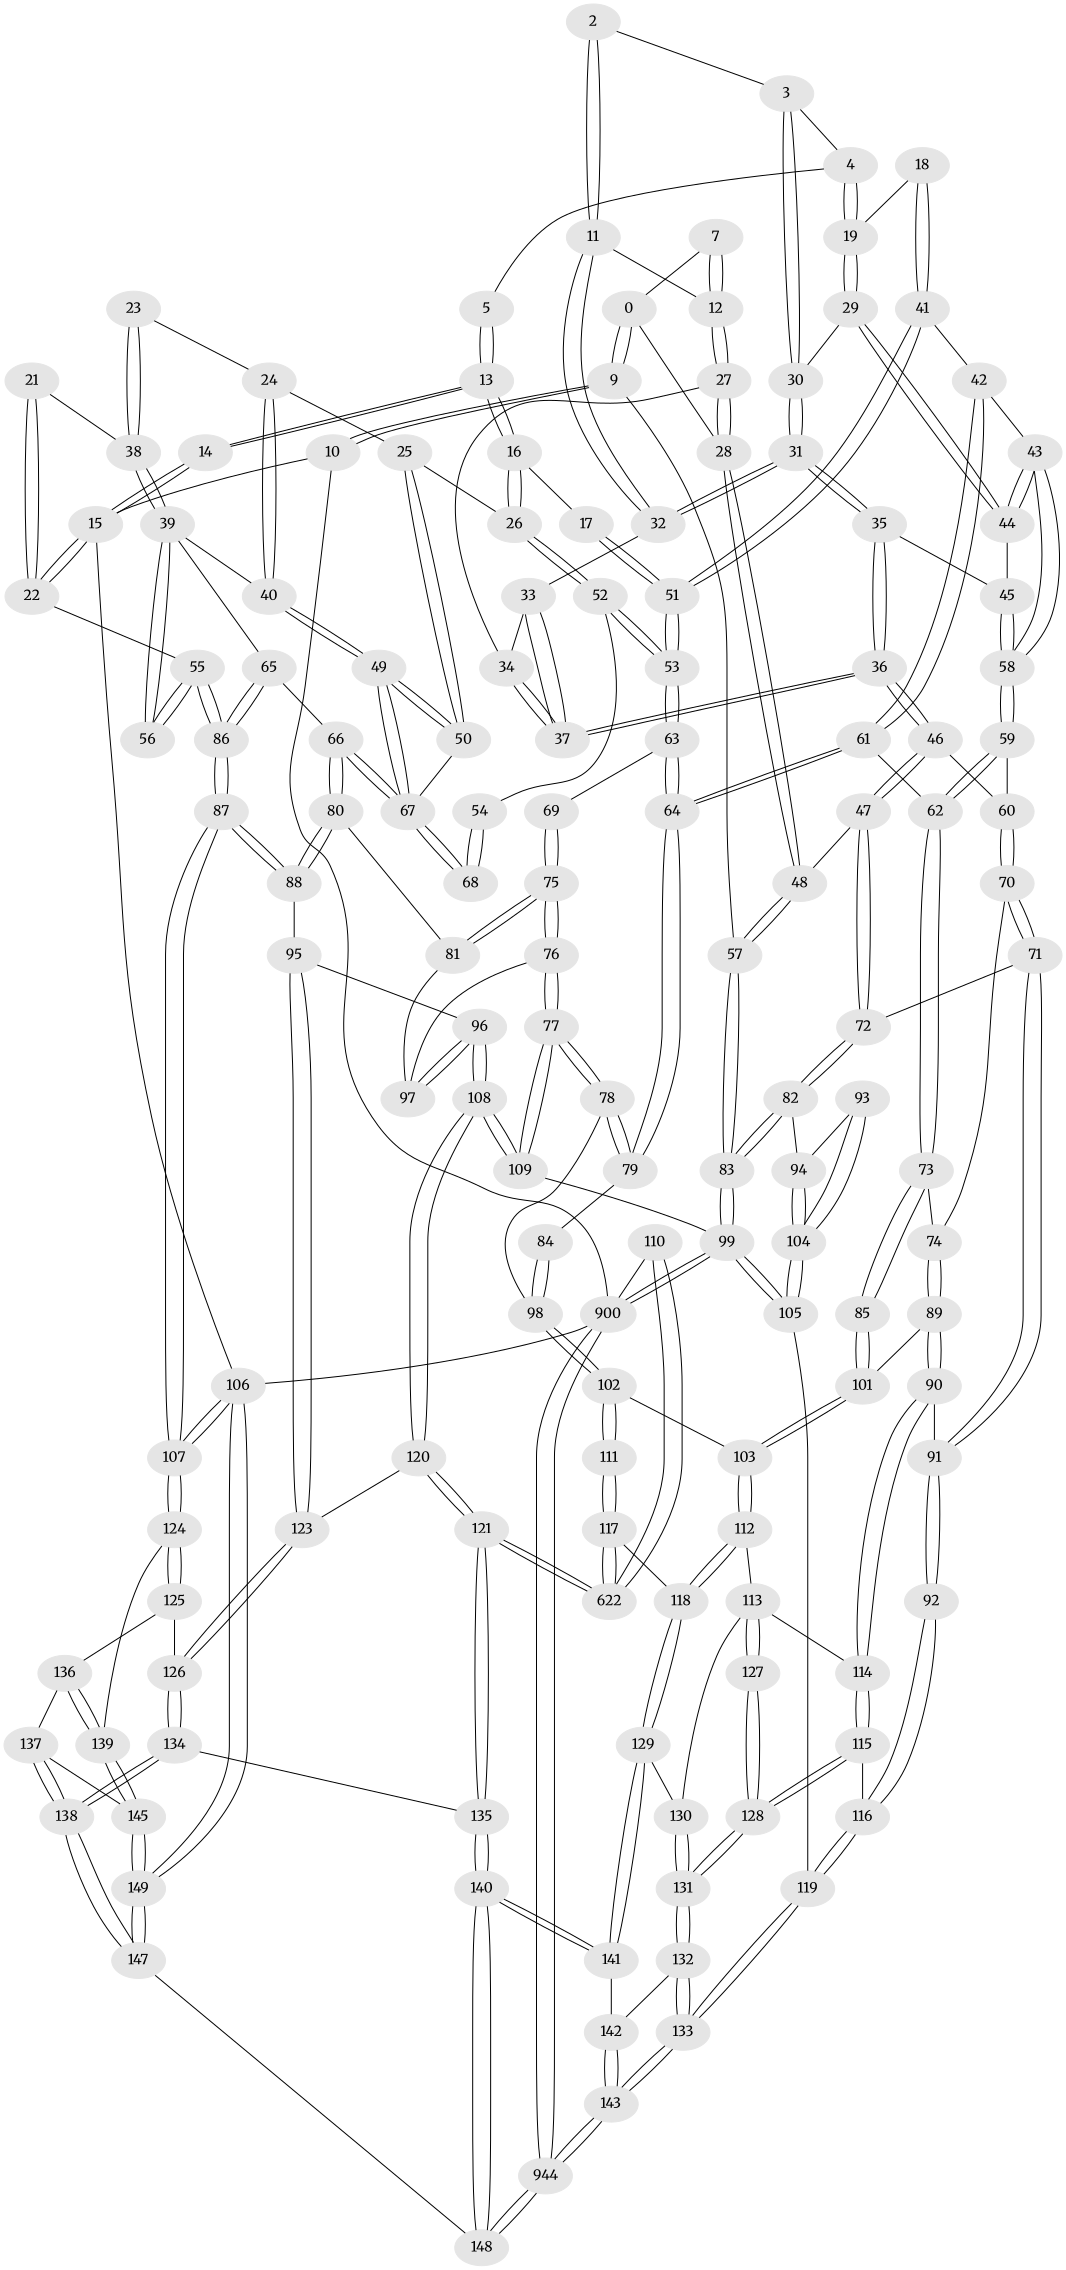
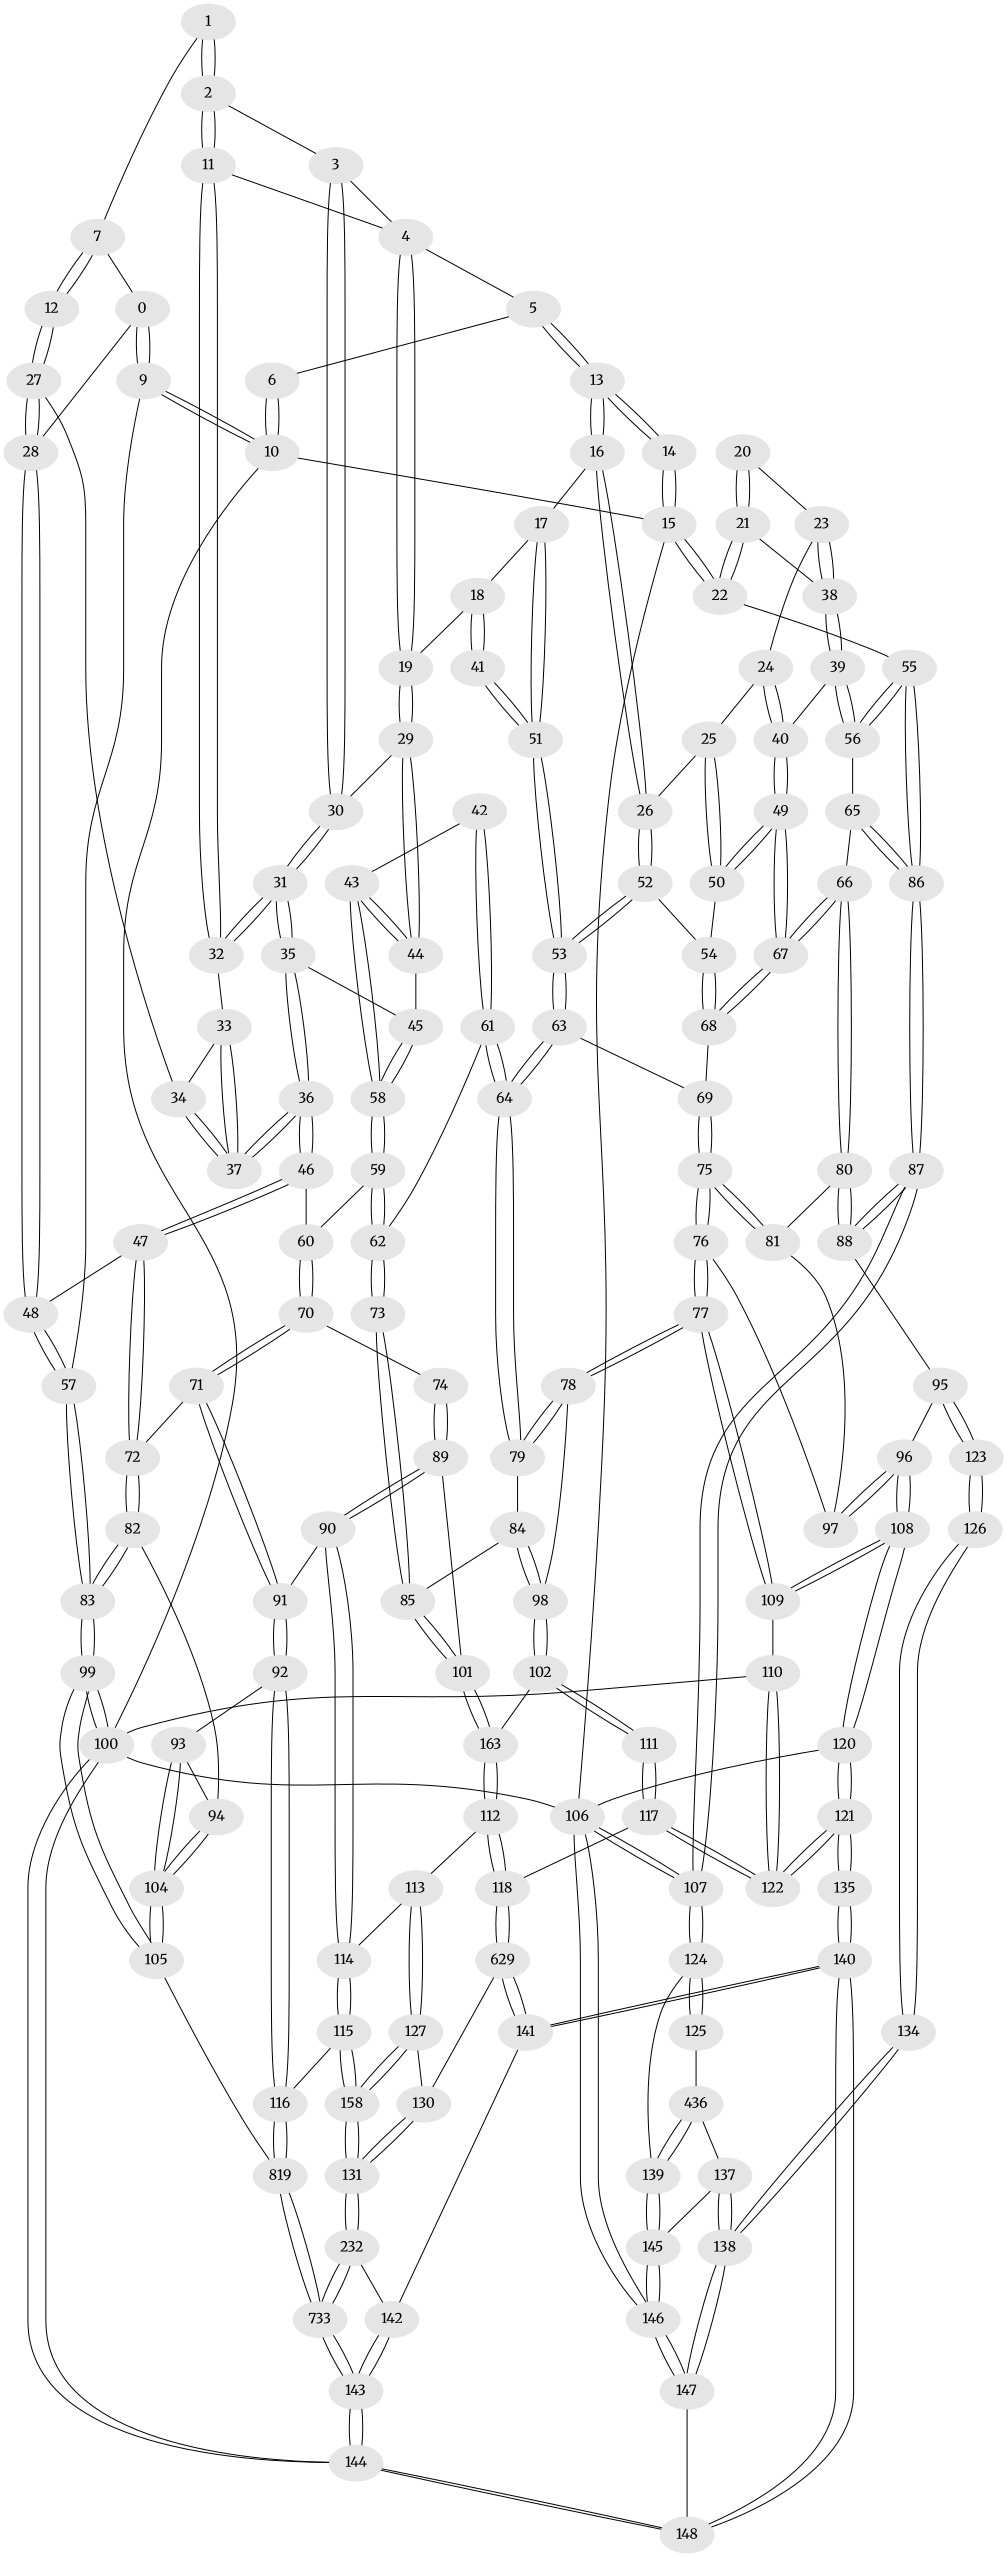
node "1": added
edge "11" -- "12": now "11" -- "4"
edge "41" -- "42": removed
node "6": added
node "20": added
edge "17" -- "18": added
edge "39" -- "65": now "56" -- "65"
edge "50" -- "67": now "50" -- "54"
edge "68" -- "69": added
edge "109" -- "99": now "109" -- "110"
edge "73" -- "74": removed
node "900": label "900" -> "100"
node "103": label "103" -> "163"
edge "120" -- "123": now "120" -- "106"
edge "84" -- "85": added
node "622": label "622" -> "122"
edge "125" -- "126": removed
node "136": label "136" -> "436"
edge "113" -- "130": now "127" -- "130"
edge "92" -- "93": added
node "129": label "129" -> "629"
edge "134" -- "135": removed
node "128": label "128" -> "158"
node "149": label "149" -> "146"
node "119": label "119" -> "819"
node "132": label "132" -> "232"
node "133": label "133" -> "733"
node "944": label "944" -> "144"
